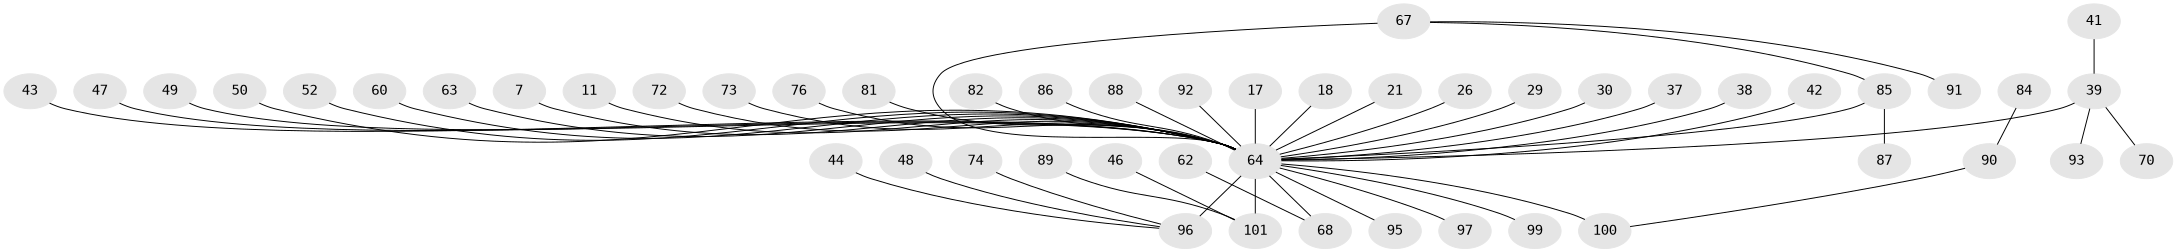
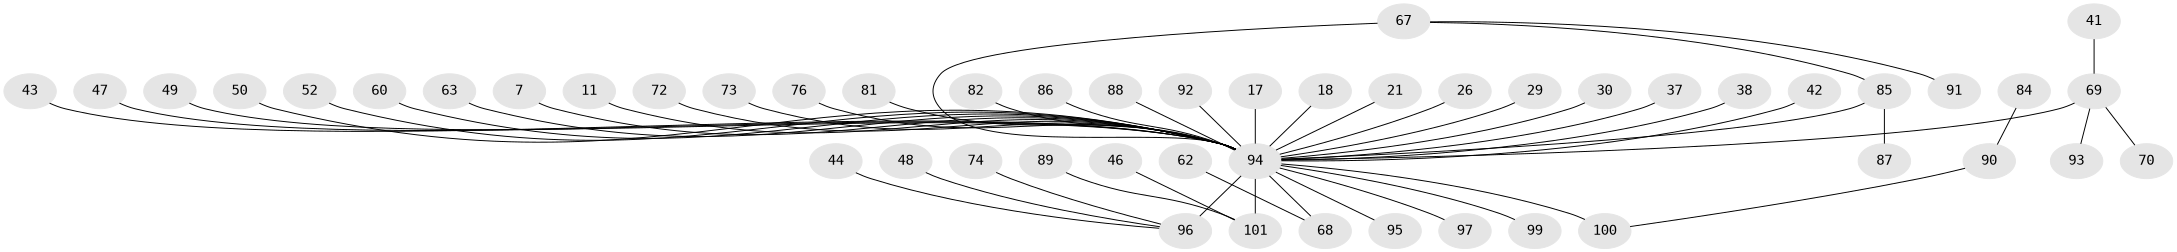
node "39": label "39" -> "69"
node "64": label "64" -> "94"
